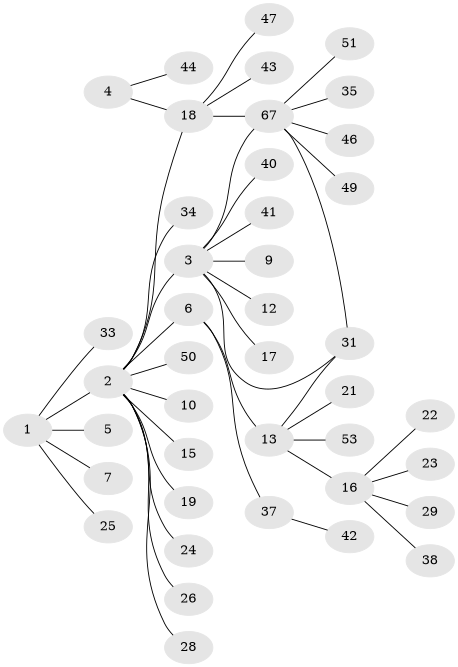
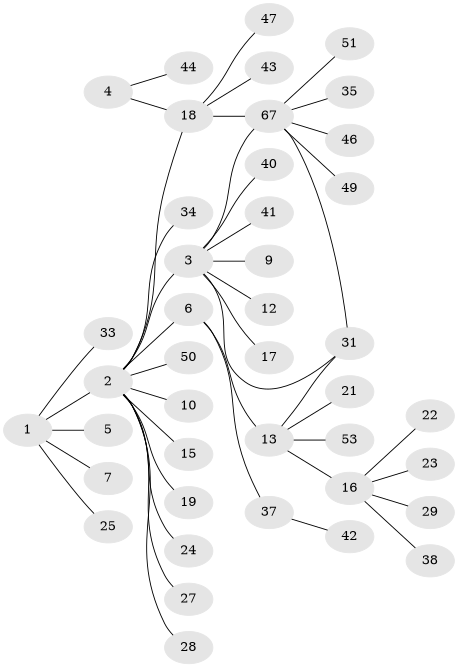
node "26": label "26" -> "27"
